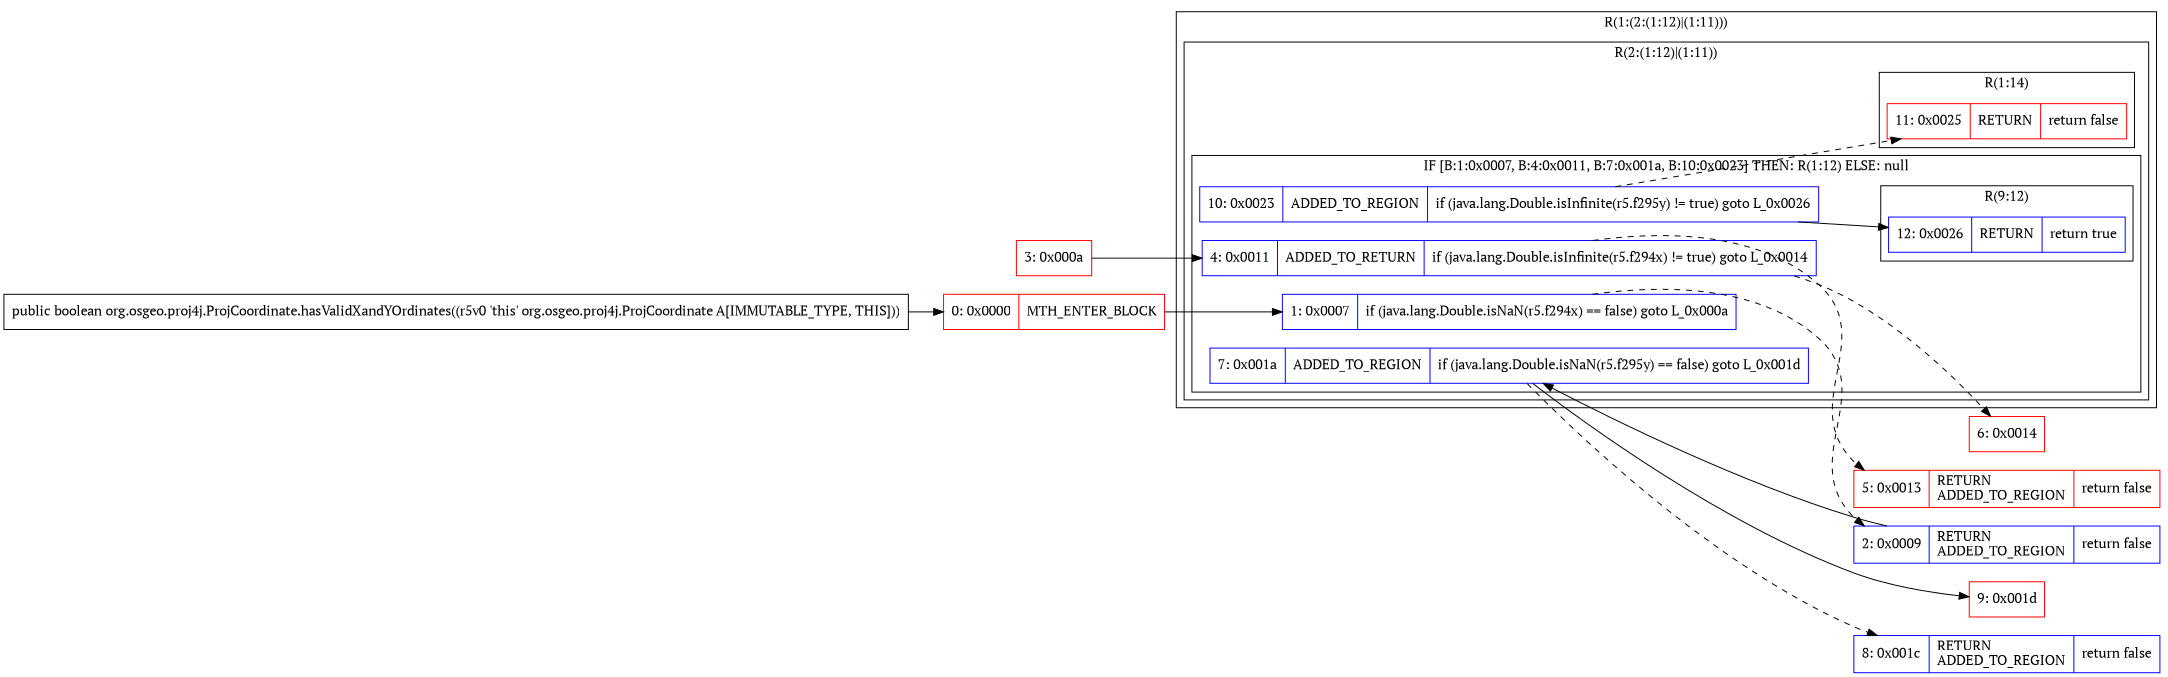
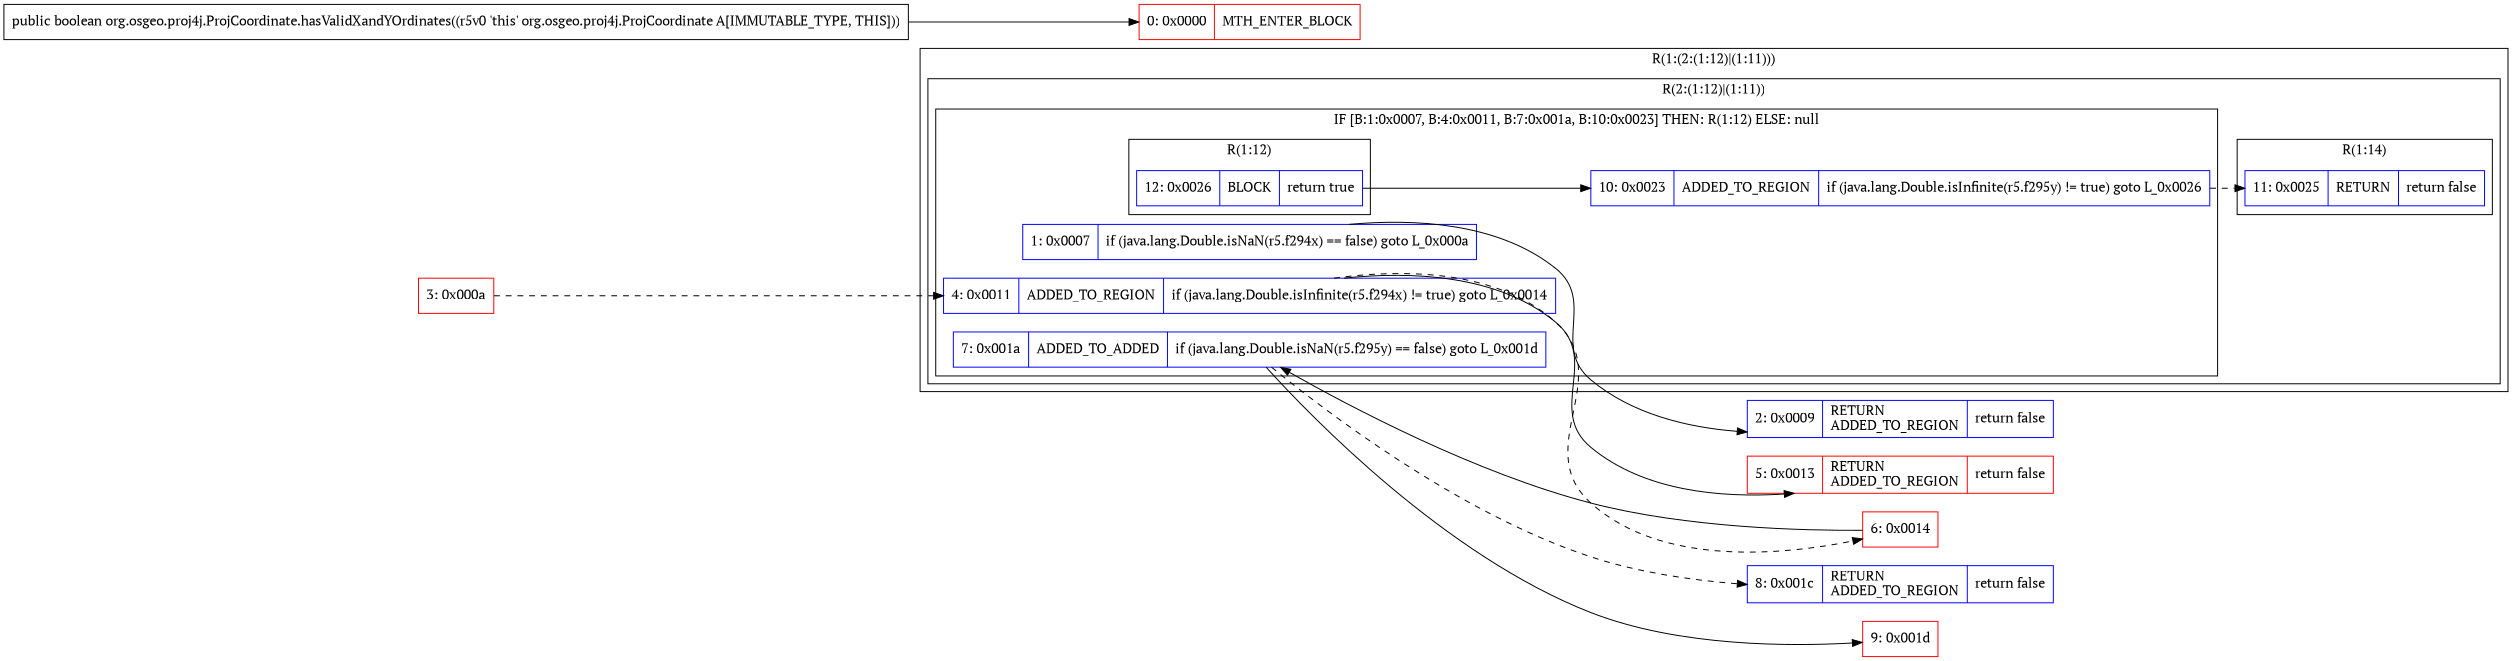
node "11: 0x0025": color red -> blue
cluster "R(9:12)": label "R(9:12)" -> "R(1:12)"
edge "10: 0x0023" -> "12: 0x0026": reversed
node "12: 0x0026": text "RETURN" -> "BLOCK"
edge "3: 0x000a" -> "4: 0x0011": style solid -> dashed
node "4: 0x0011": text "ADDED_TO_RETURN" -> "ADDED_TO_REGION"
edge "4: 0x0011" -> "5: 0x0013": style dashed -> solid
edge "0: 0x0000" -> "1: 0x0007": removed
edge "1: 0x0007" -> "2: 0x0009": style dashed -> solid
node "7: 0x001a": text "ADDED_TO_REGION" -> "ADDED_TO_ADDED"
edge "2: 0x0009" -> "7: 0x001a": now "6: 0x0014" -> "7: 0x001a"
